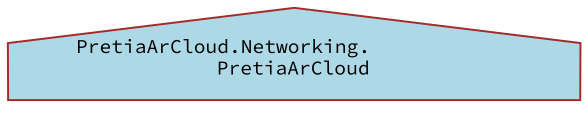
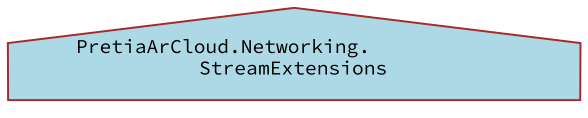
node "PretiaArCloud.Networking. PretiaArCloud": label "PretiaArCloud.Networking. PretiaArCloud" -> "PretiaArCloud.Networking. StreamExtensions"
